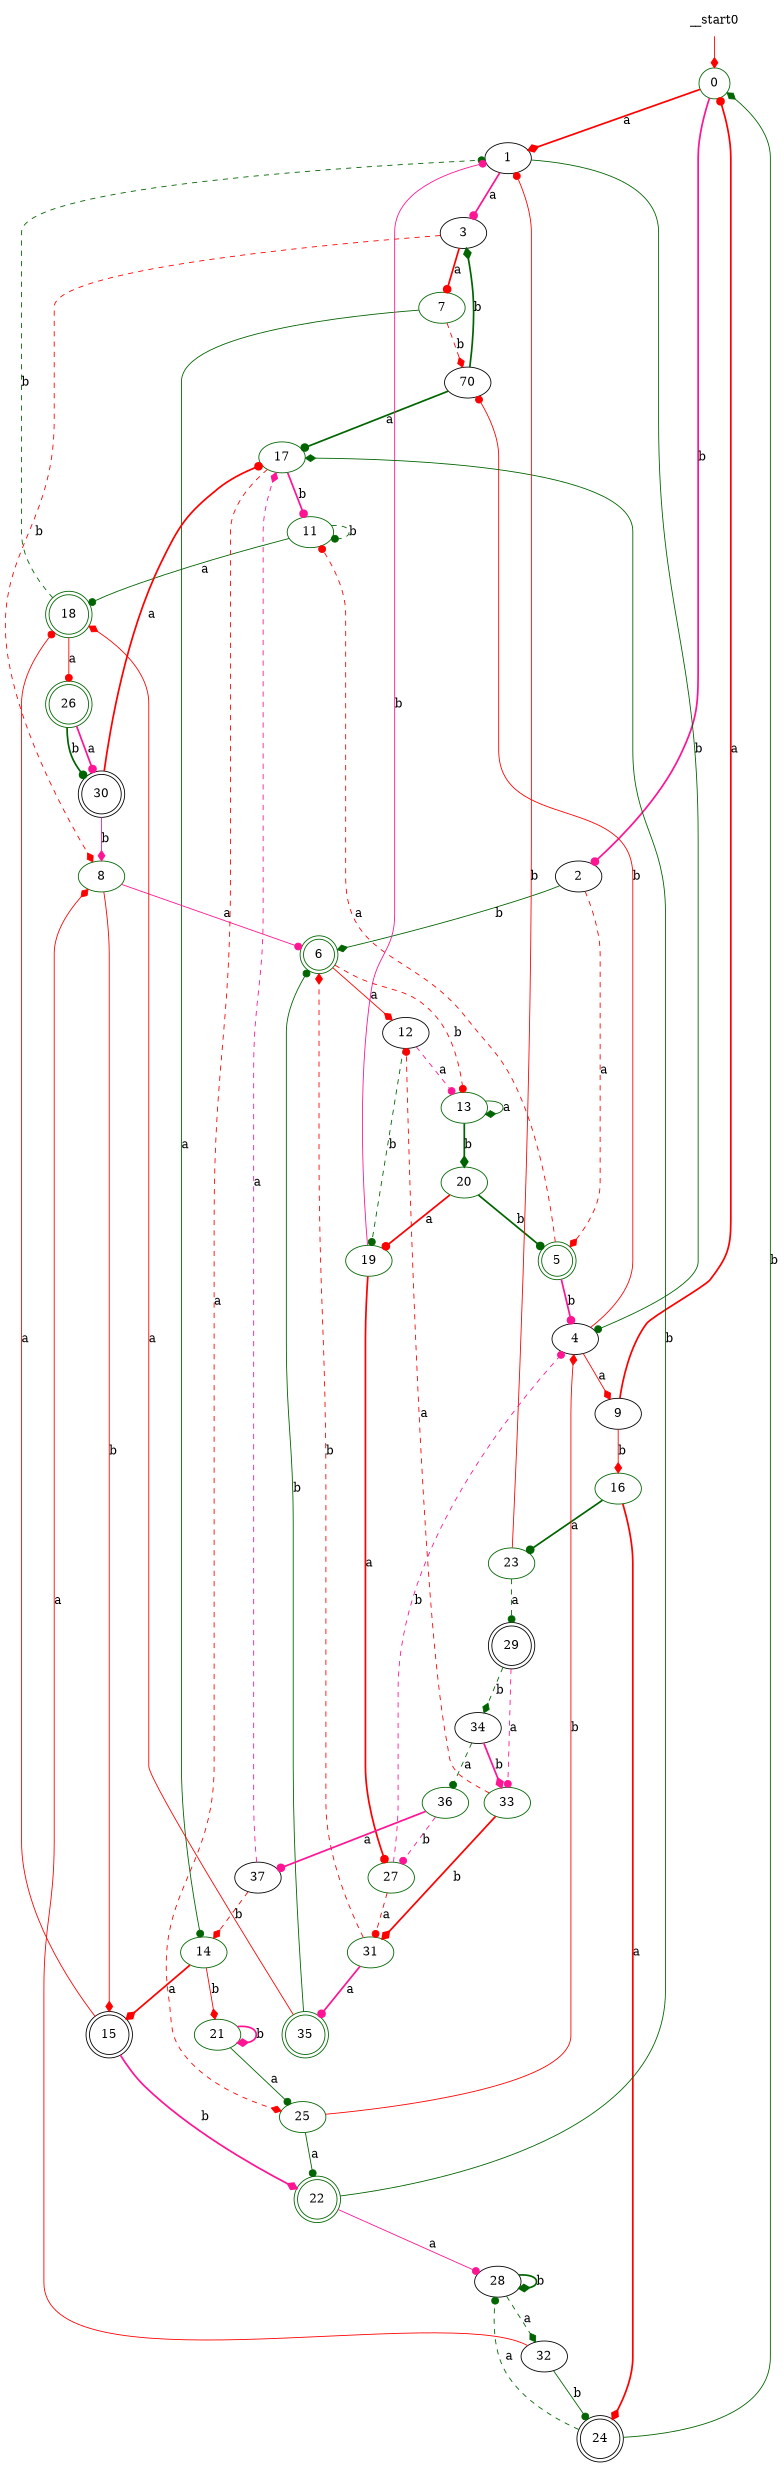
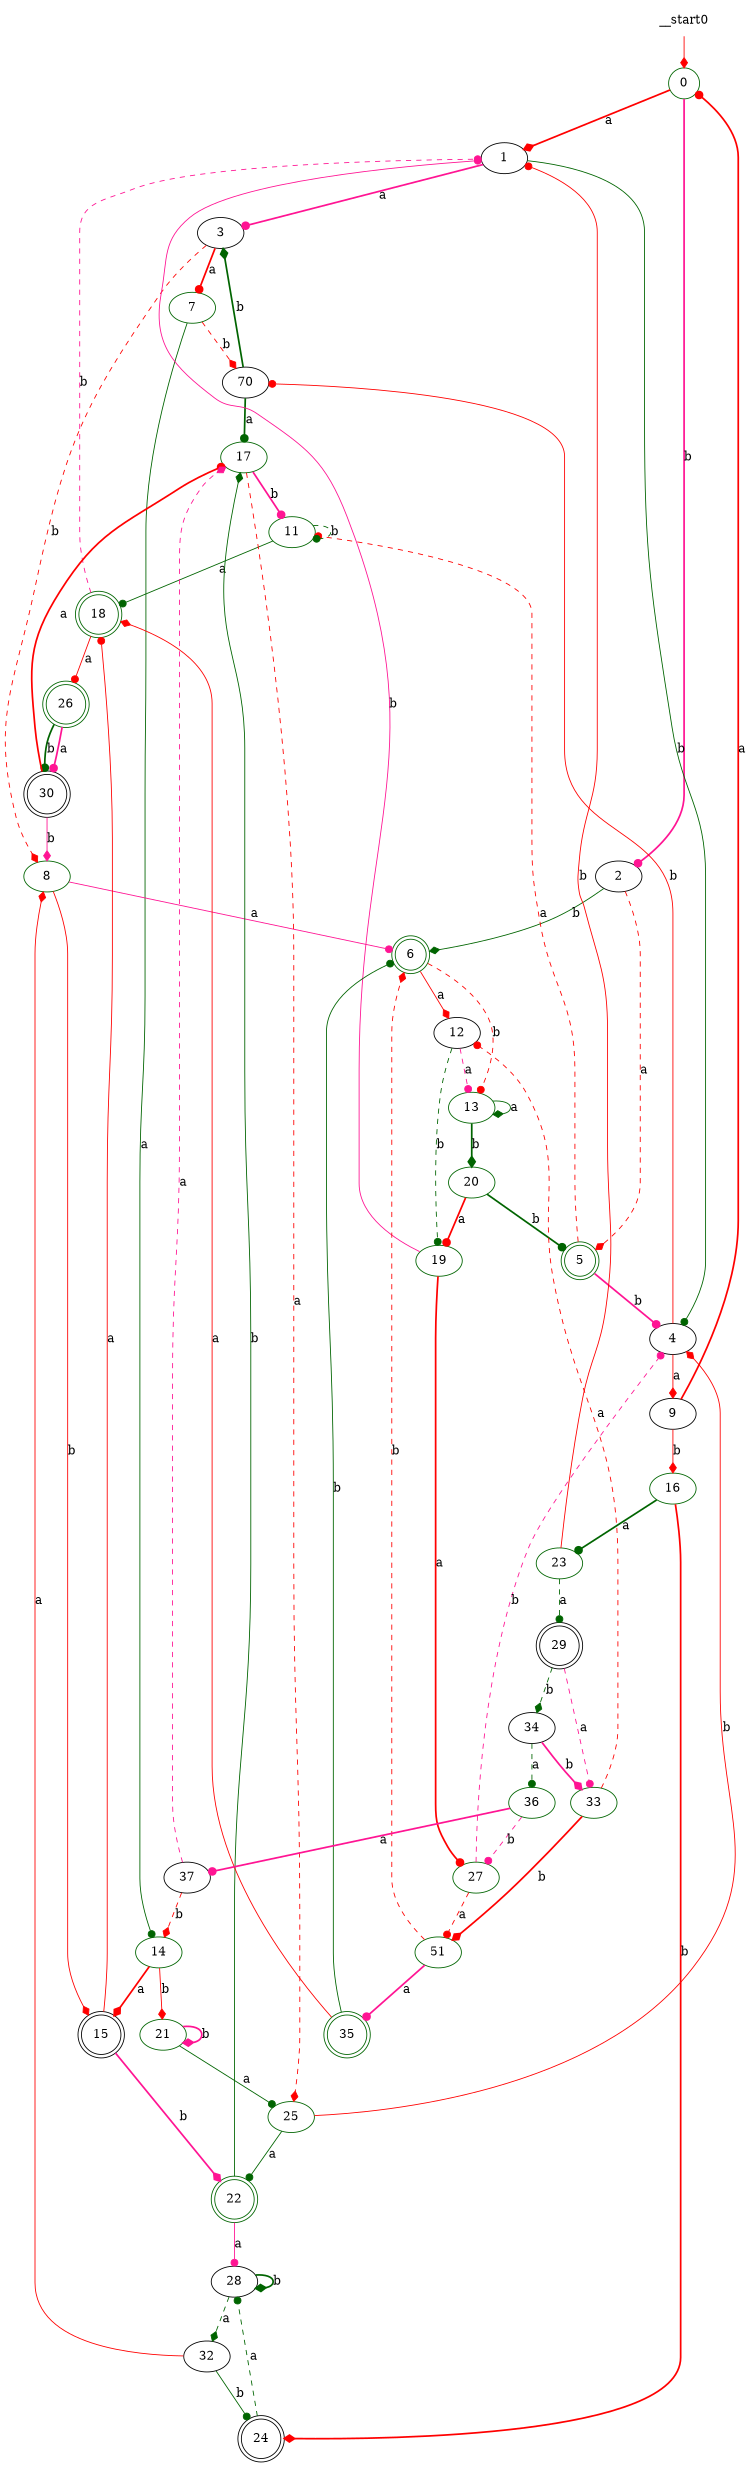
edge "18" -> "1": color darkgreen -> deeppink
edge "24" -> "0": removed, label "b"
node "31": label "31" -> "51"
edge "16" -> "24": label "a" -> "b"
